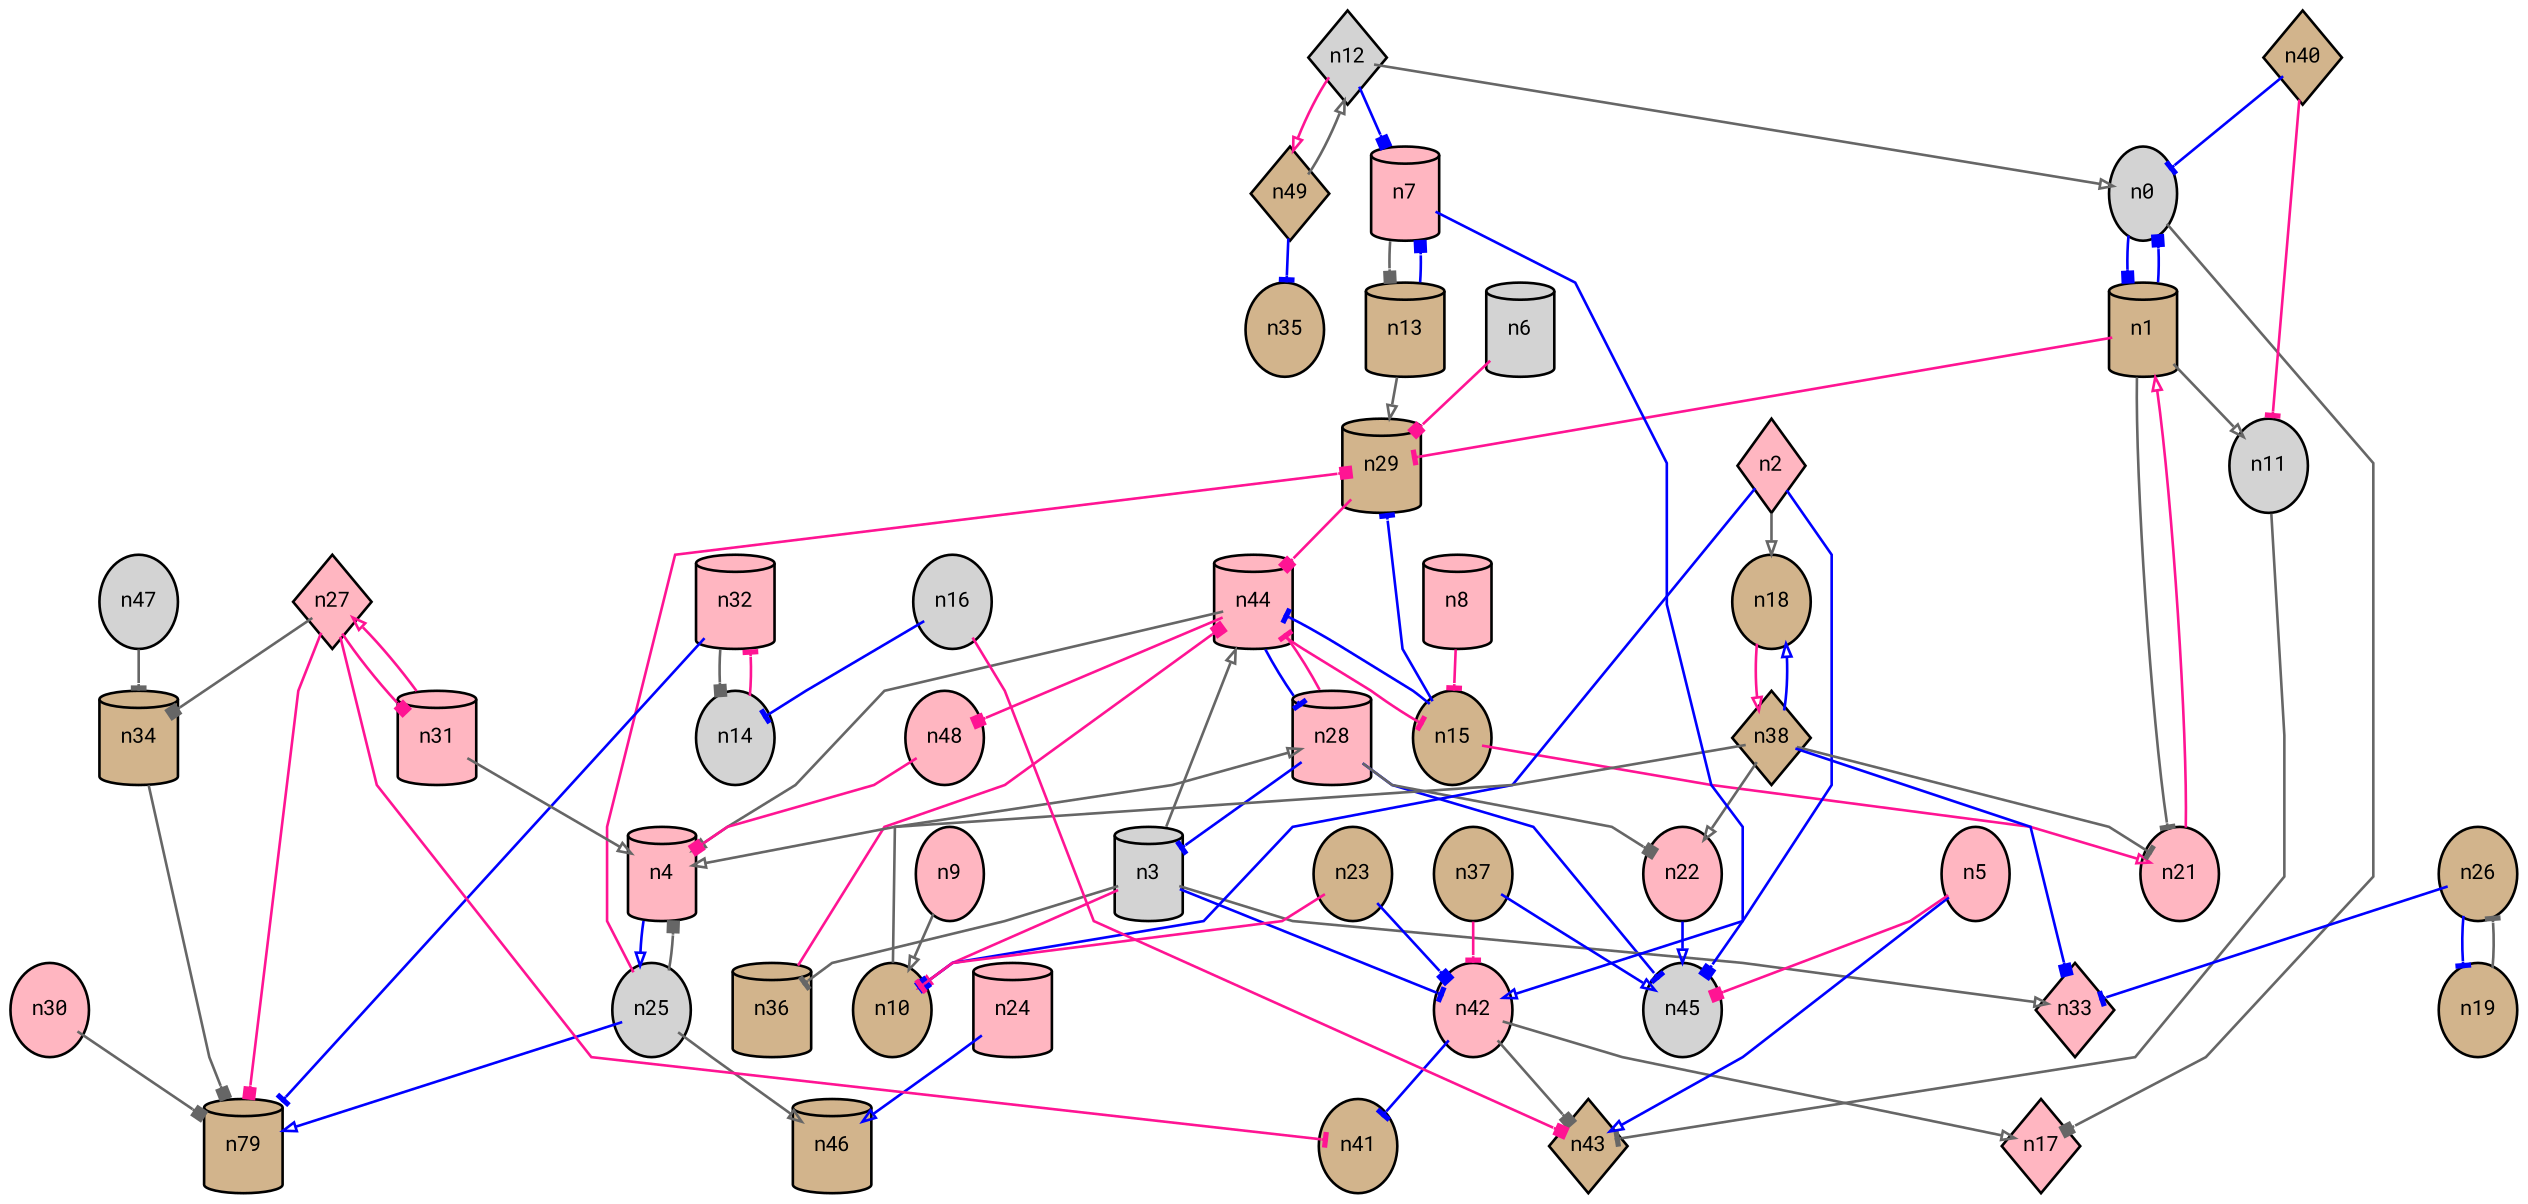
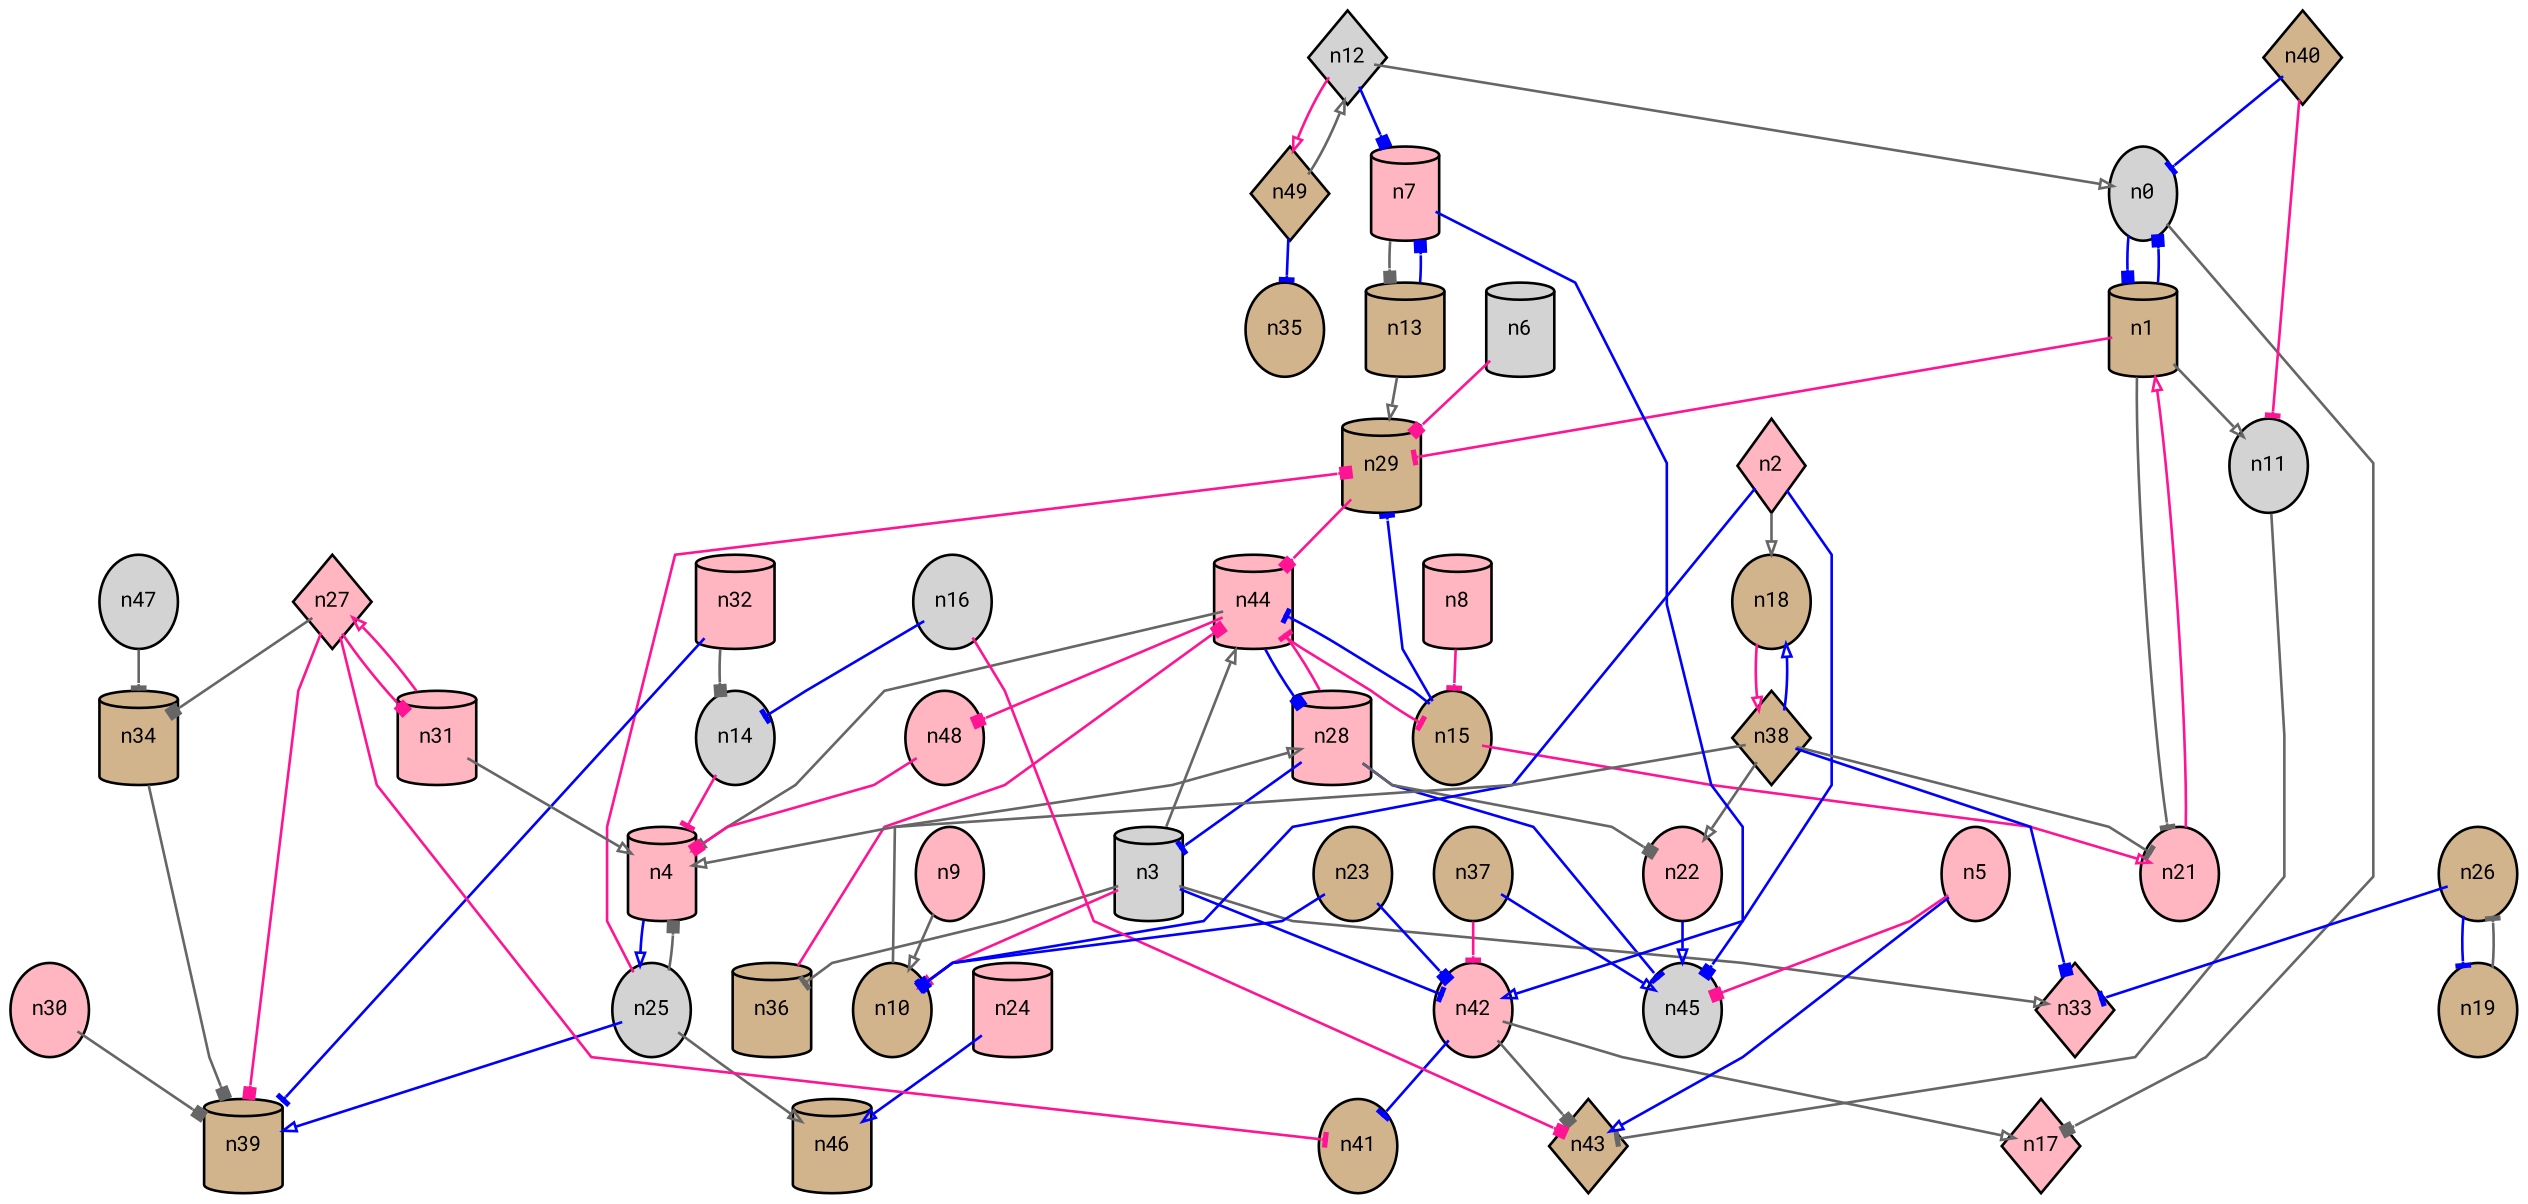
edge "n44" -> "n28": arrowhead tee -> box
edge "n14" -> "n32": now "n14" -> "n4"
edge "n23" -> "n10": color deeppink -> blue
node "n79": label "n79" -> "n39"
